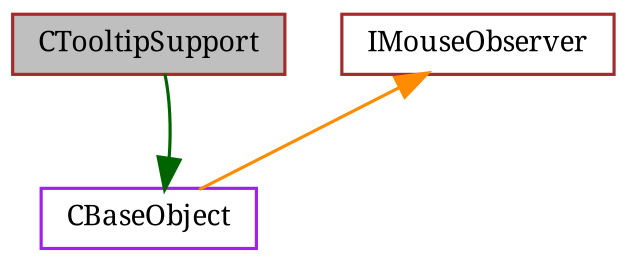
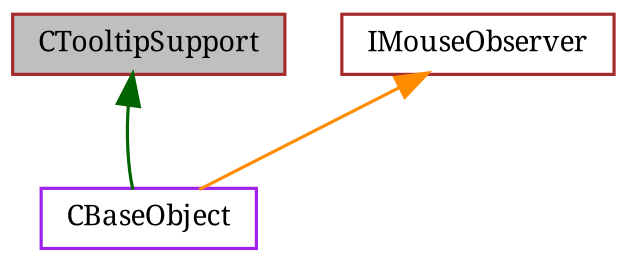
edge "CTooltipSupport" -> "CBaseObject": reversed
